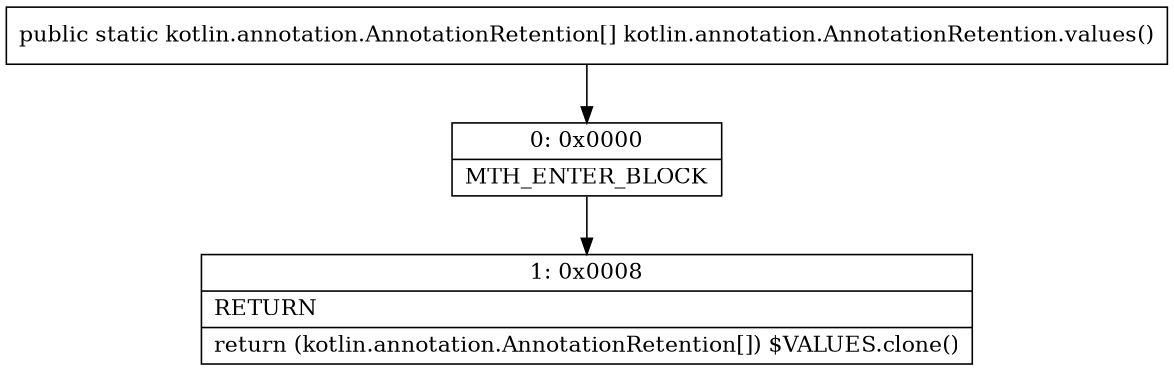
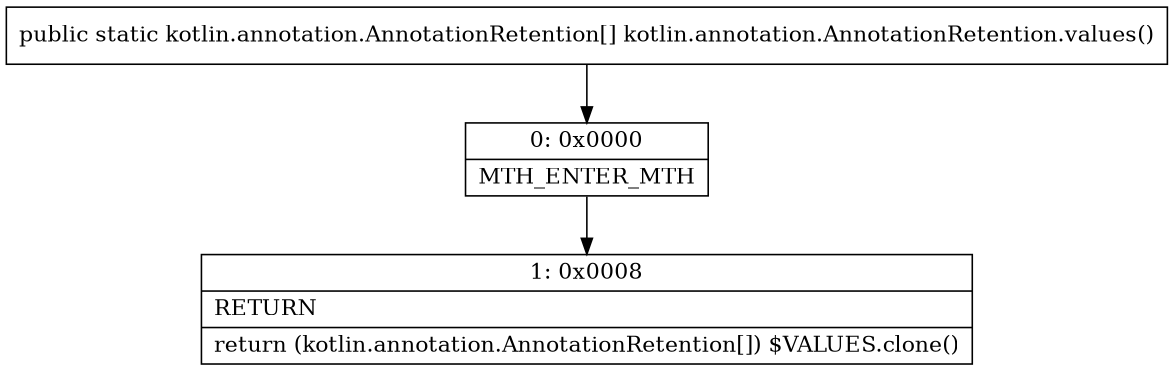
node "0: 0x0000": text "MTH_ENTER_BLOCK" -> "MTH_ENTER_MTH"
